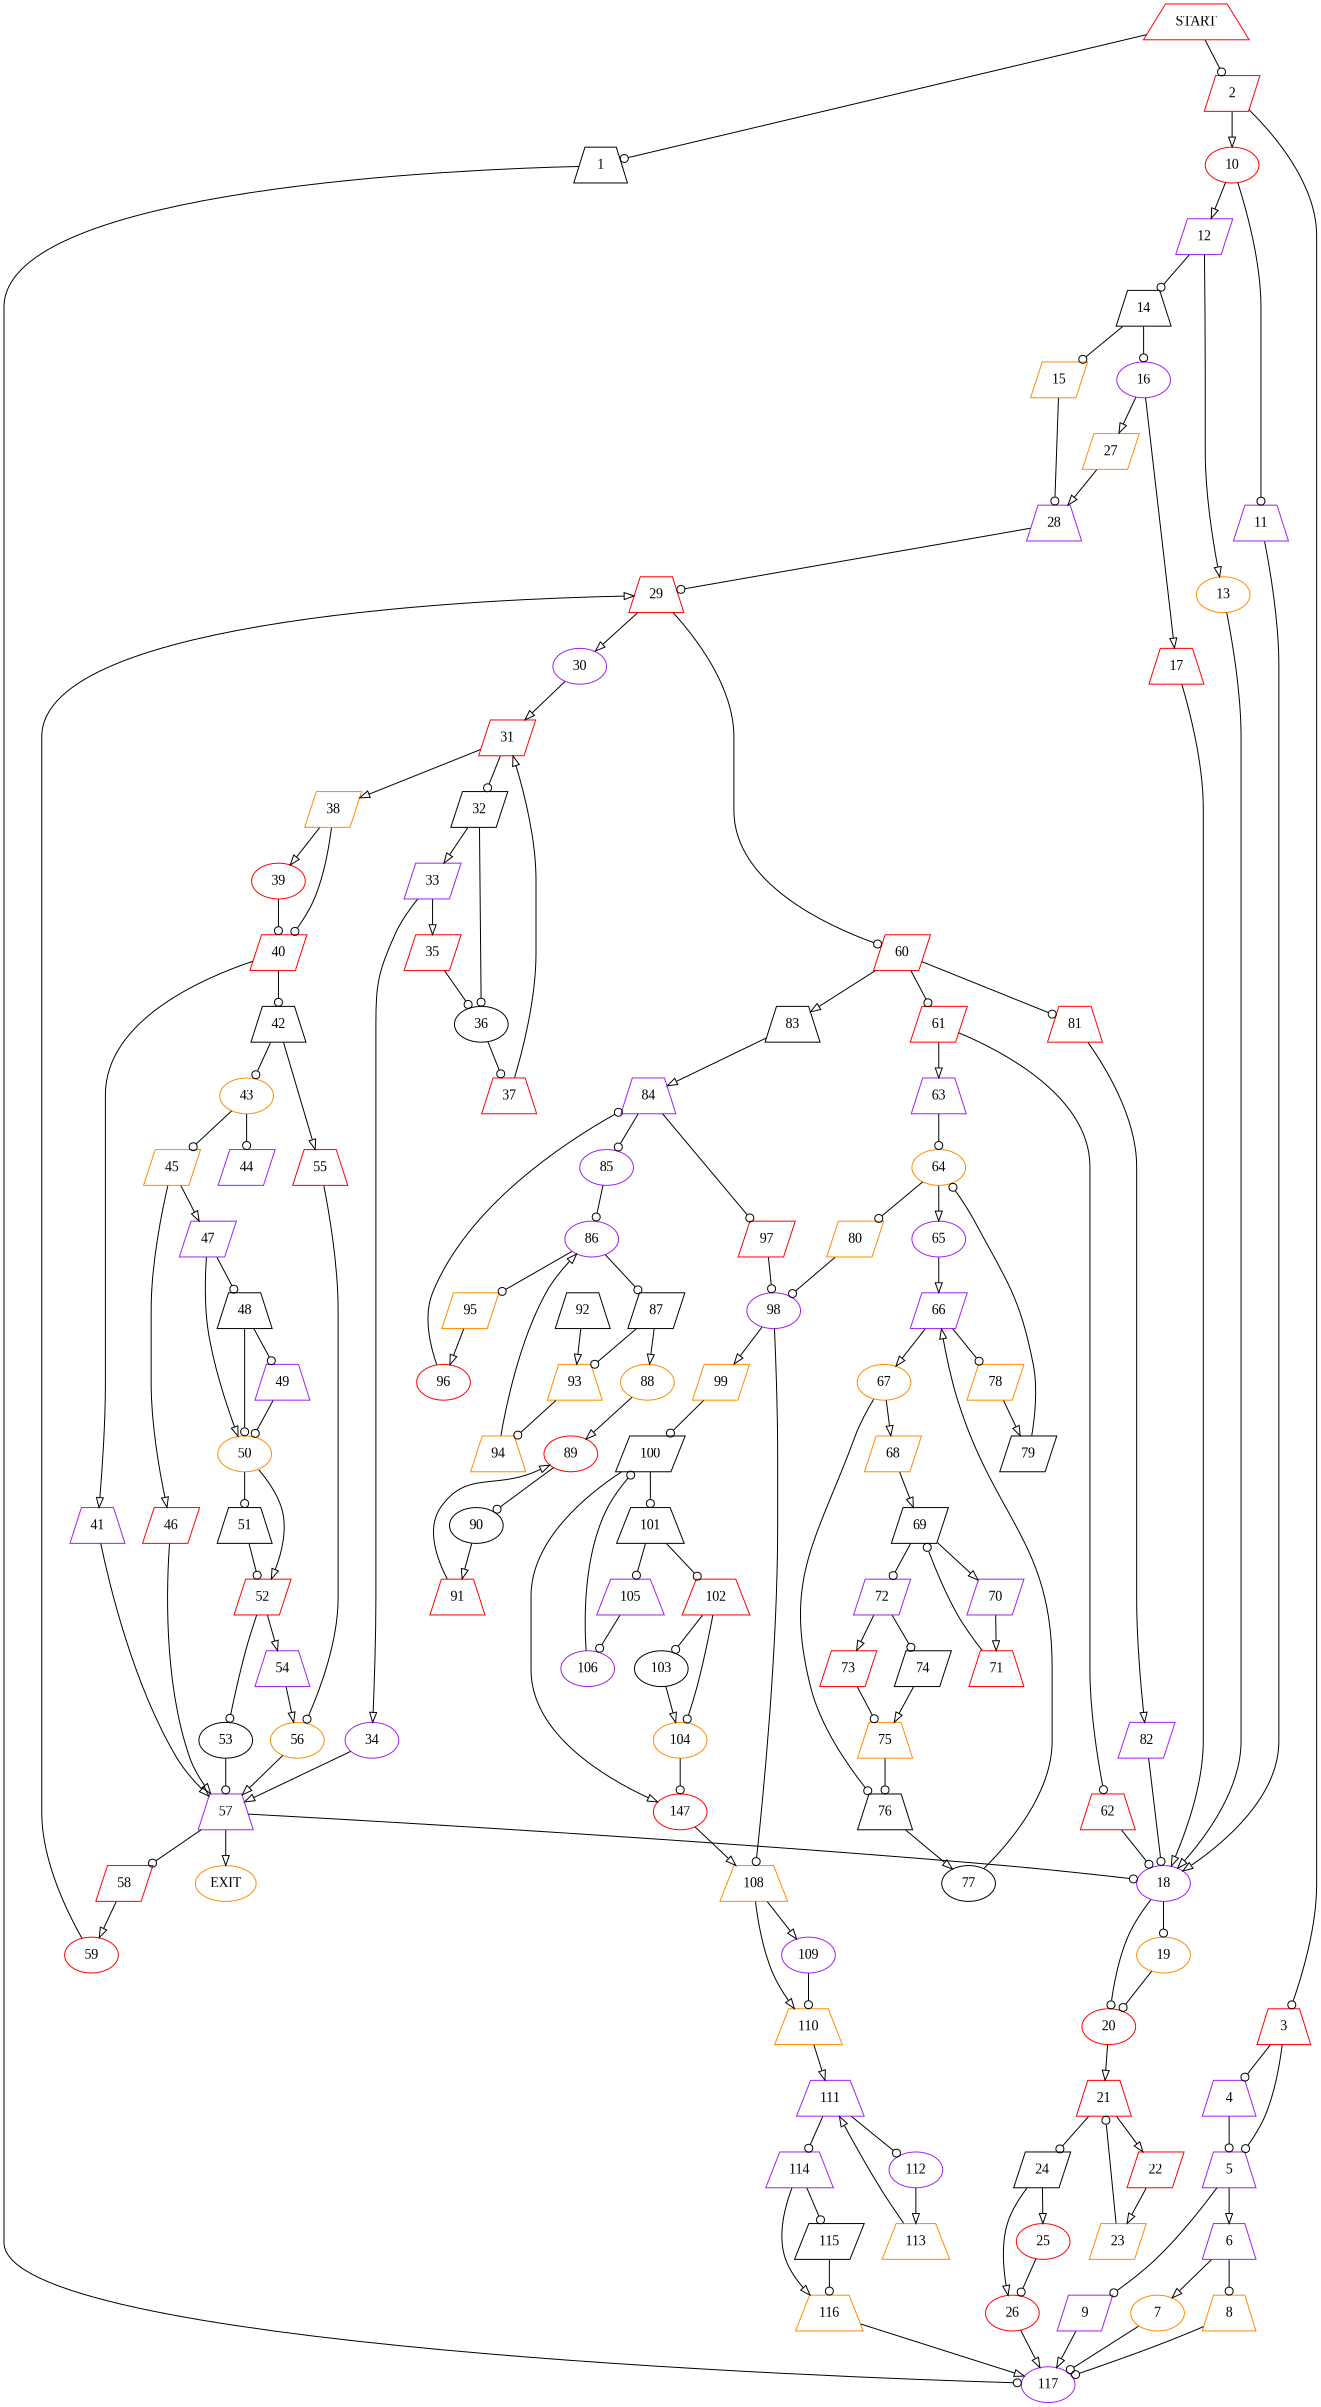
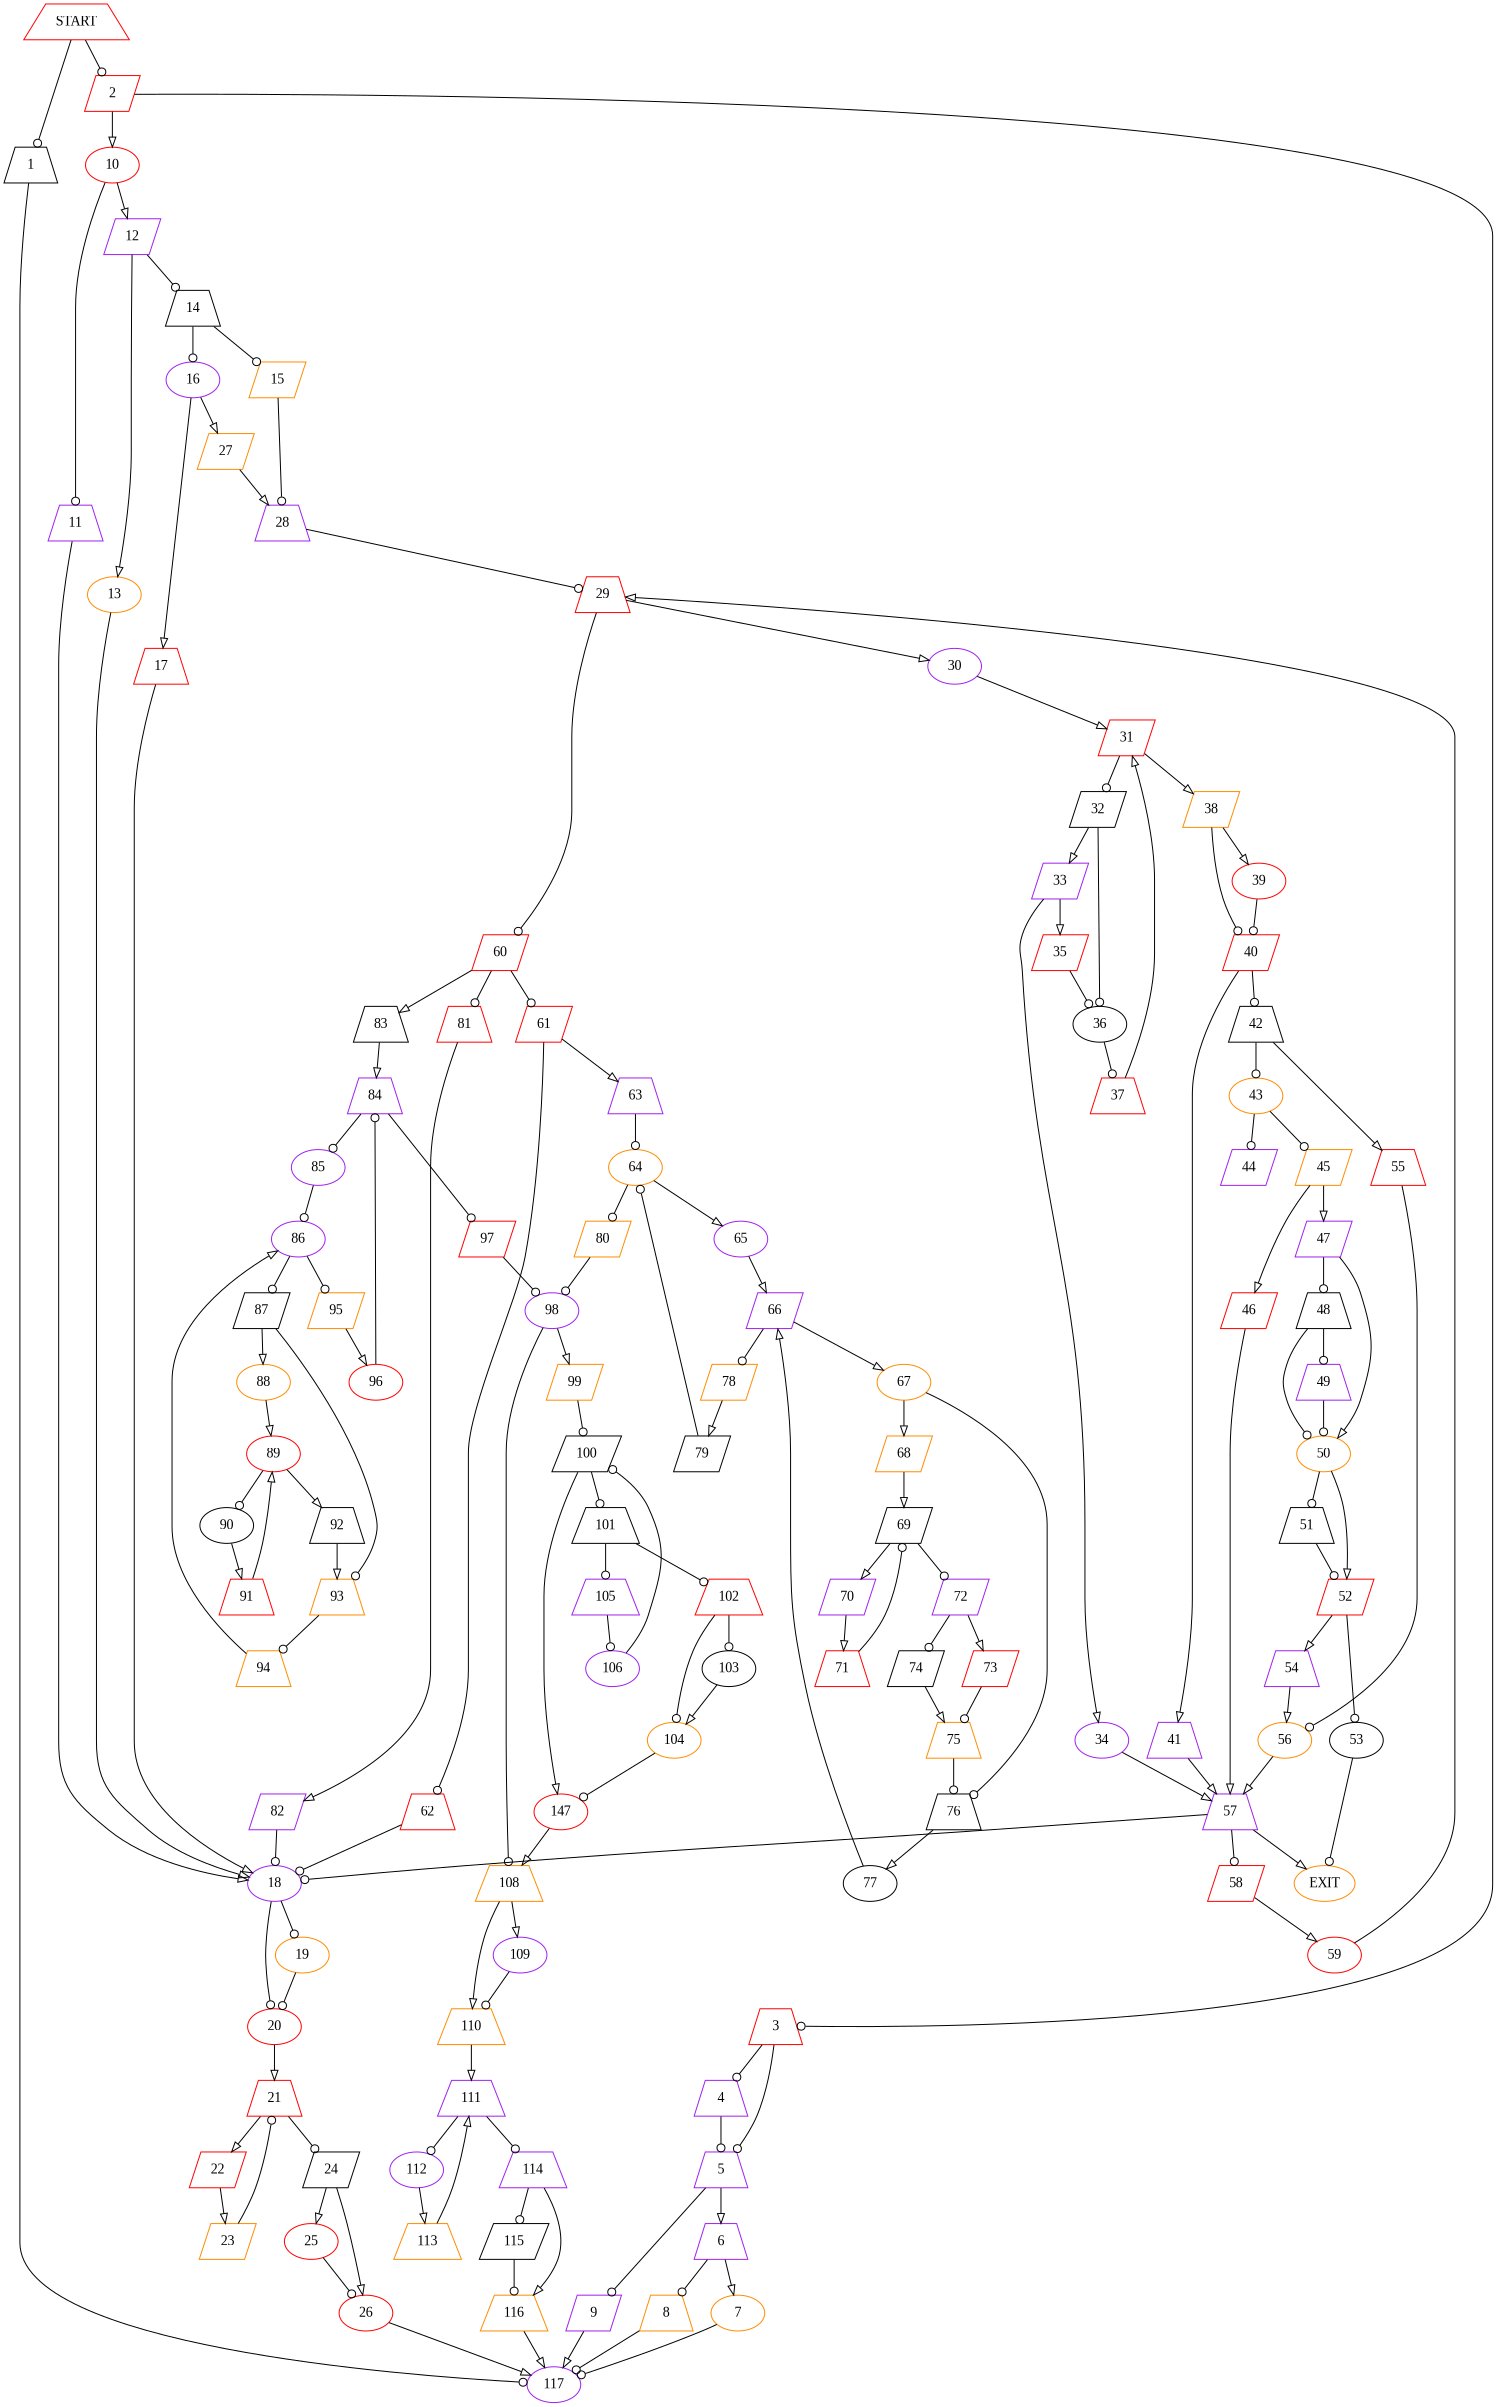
edge "89" -> "92": added
edge "53" -> "57": now "53" -> "EXIT"
